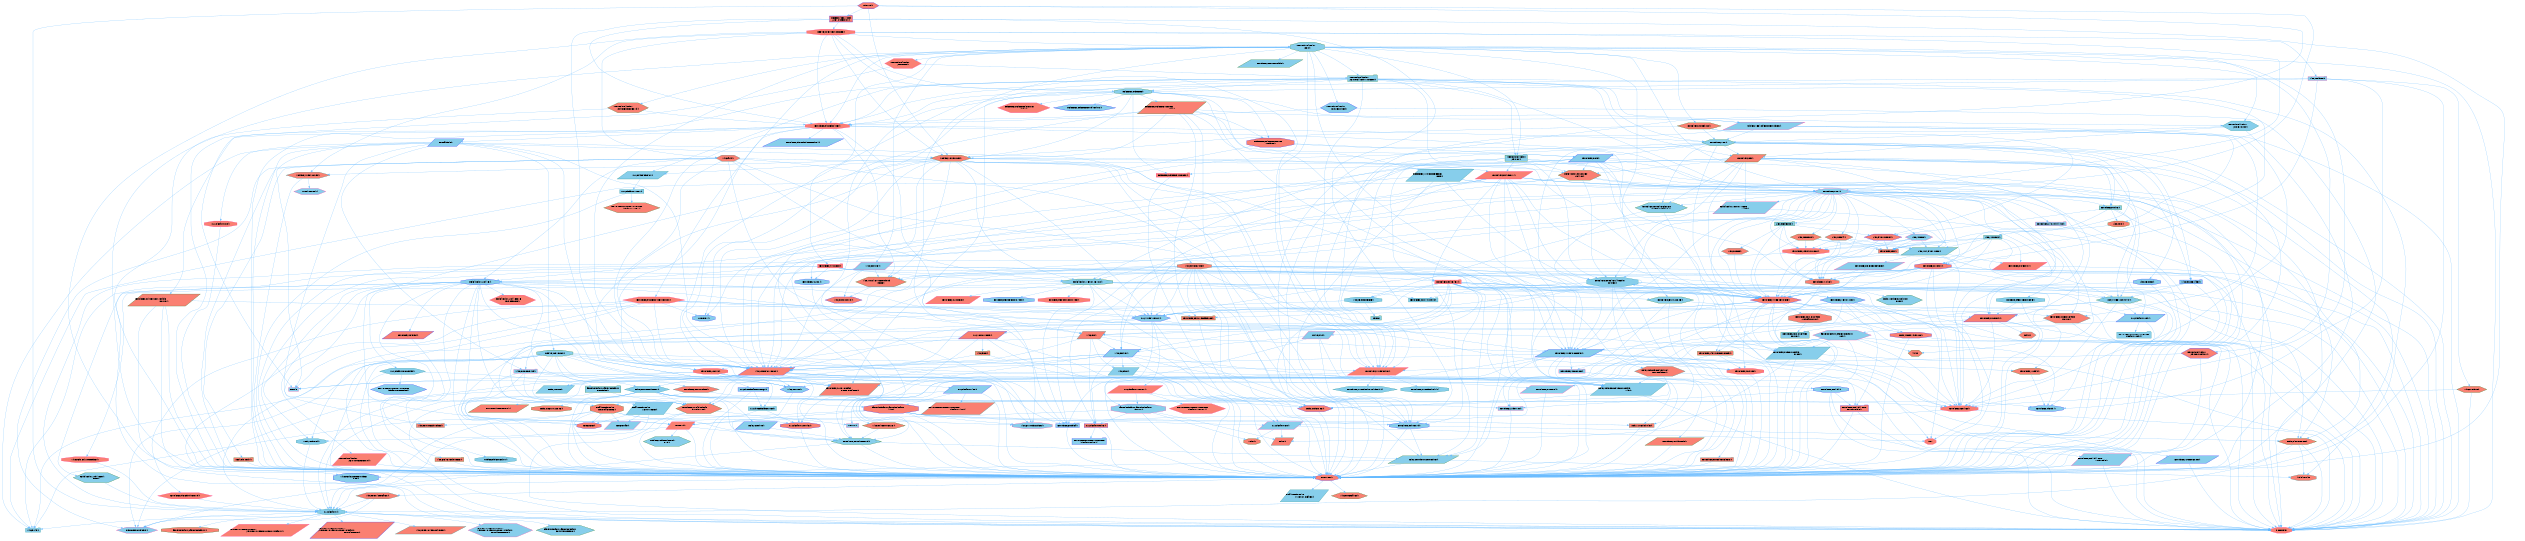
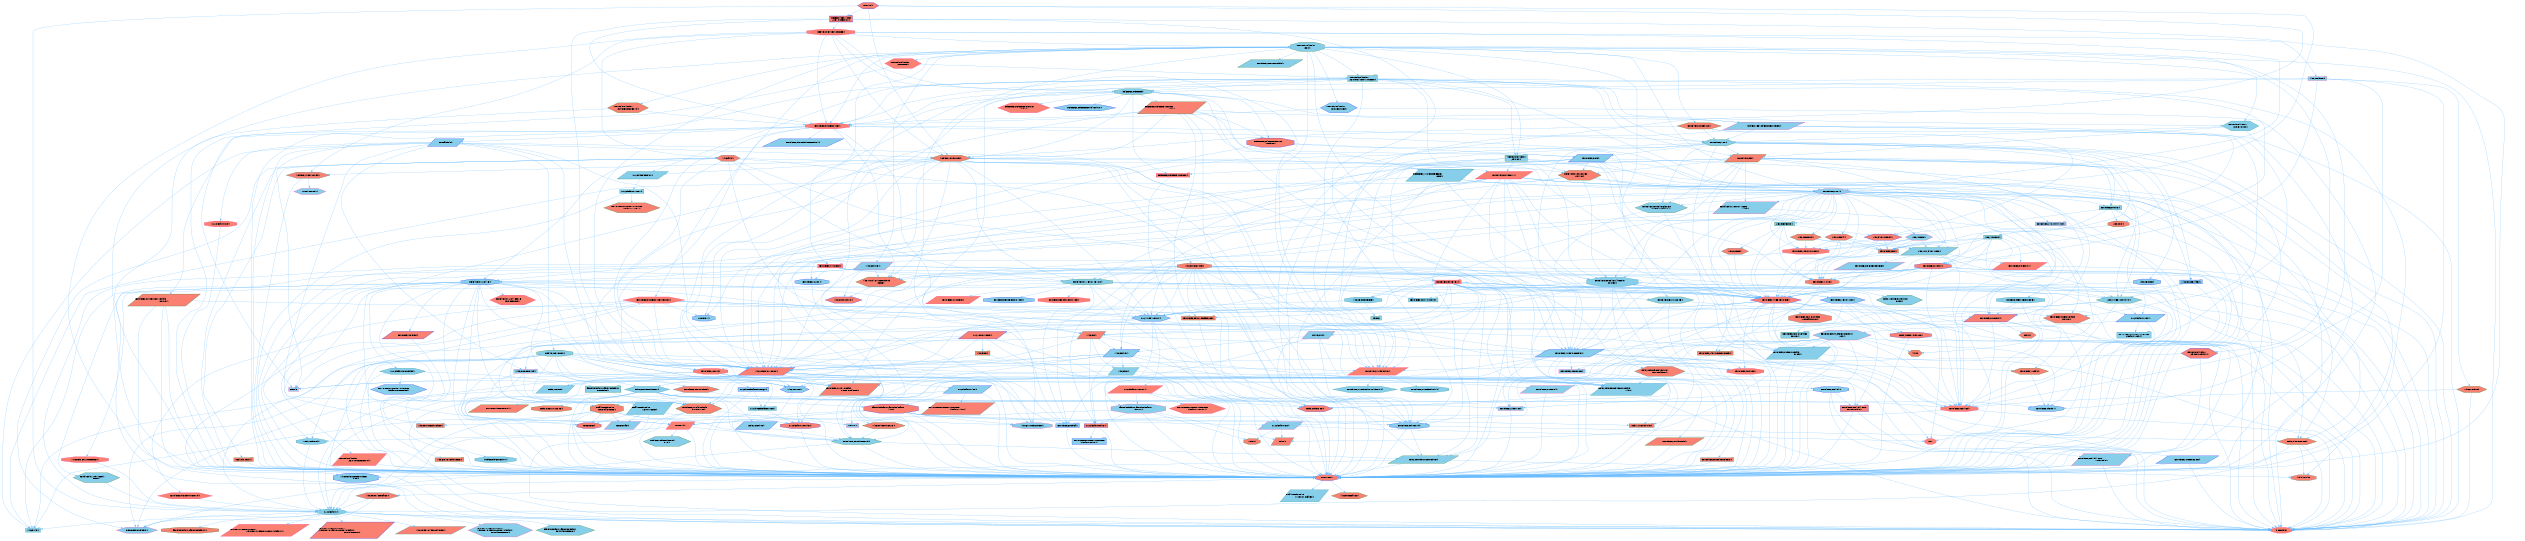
edge "Containers/StringView.h" -> "Misc/CString.h": now "Containers/StringView.h" -> "Misc/VarArgs.h"
edge "Templates/Function.h" -> "new": now "Algo/IntroSort.h" -> "new"
